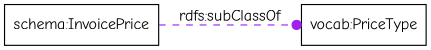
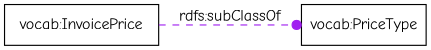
node "schema:InvoicePrice": label "schema:InvoicePrice" -> "vocab:InvoicePrice"
